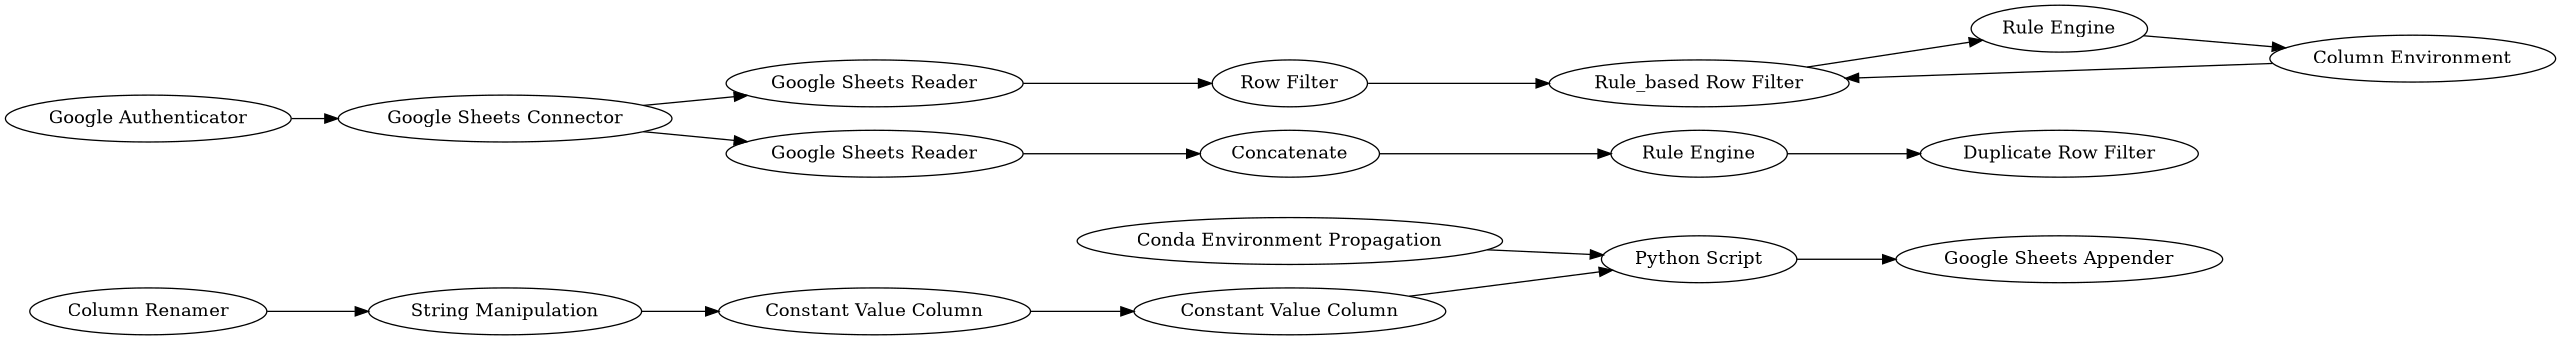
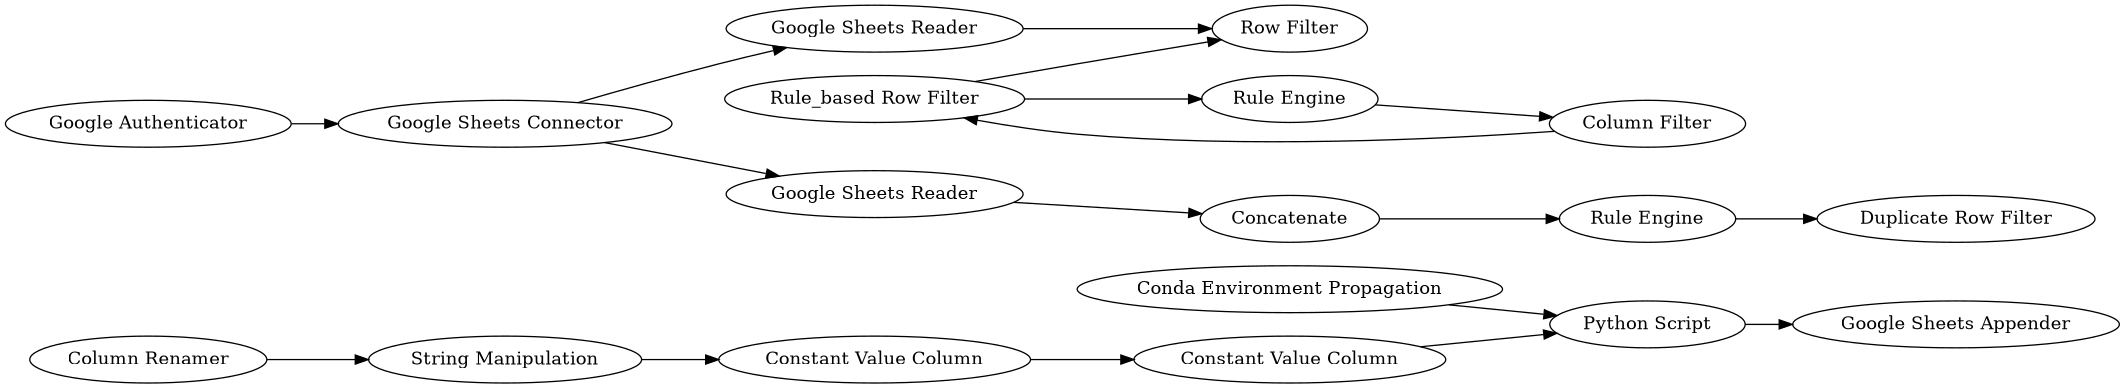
node "Column Environment": label "Column Environment" -> "Column Filter"
edge "Row Filter" -> "Rule_based Row Filter": reversed
